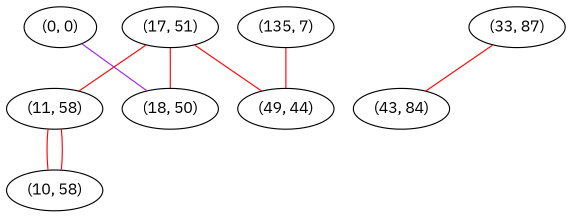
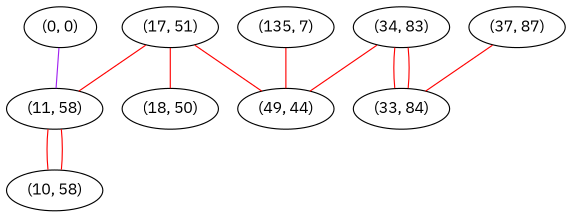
node "(34, 83)": added
node "(33, 87)": label "(33, 87)" -> "(37, 87)"
edge "(0, 0)" -- "(18, 50)": now "(0, 0)" -- "(11, 58)"
node "(43, 84)": label "(43, 84)" -> "(33, 84)"
